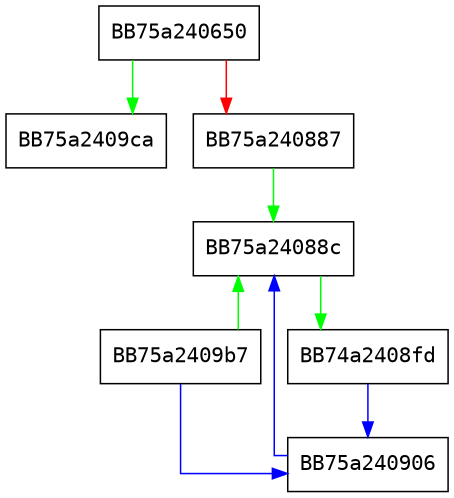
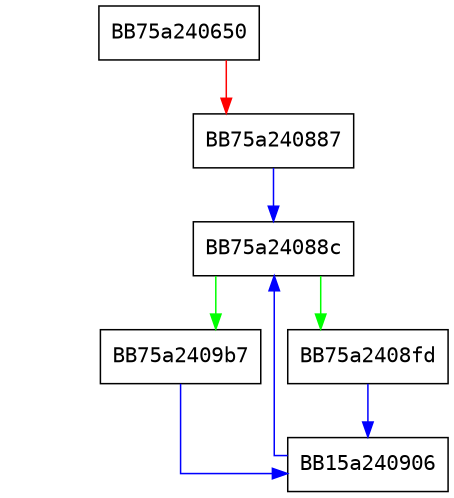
node "BB75a2409ca": removed
edge "BB75a240887" -> "BB75a24088c": color green -> blue
edge "BB75a2409b7" -> "BB75a24088c": reversed
node "BB74a2408fd": label "BB74a2408fd" -> "BB75a2408fd"
node "BB75a240906": label "BB75a240906" -> "BB15a240906"
